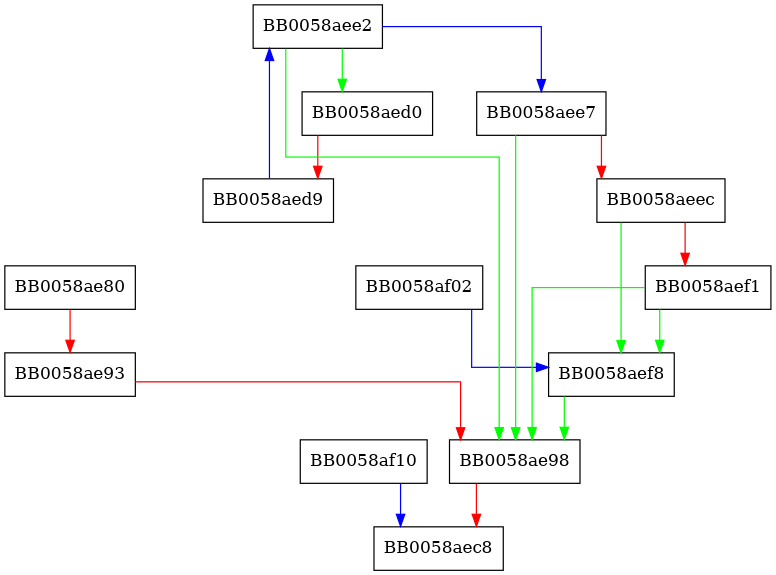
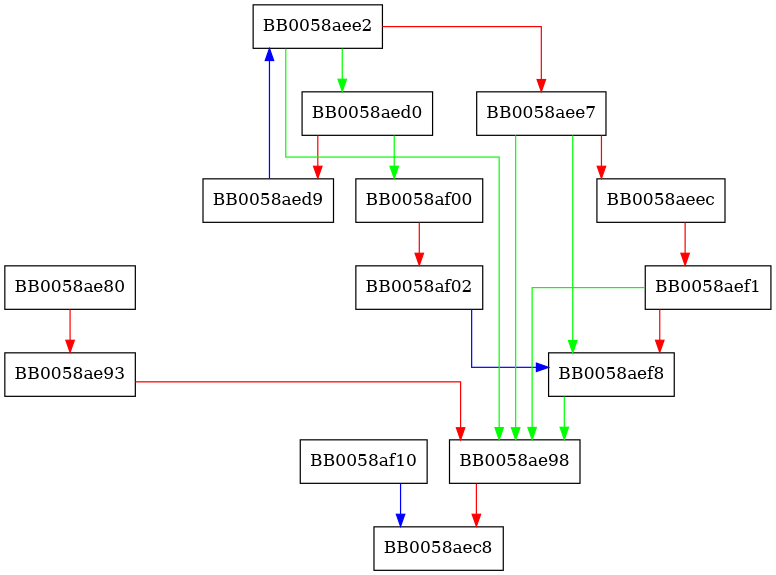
edge "BB0058aee2" -> "BB0058aee7": color blue -> red
node "BB0058af00": added
edge "BB0058aeec" -> "BB0058aef8": now "BB0058aee7" -> "BB0058aef8"
edge "BB0058aef1" -> "BB0058aef8": color green -> red
